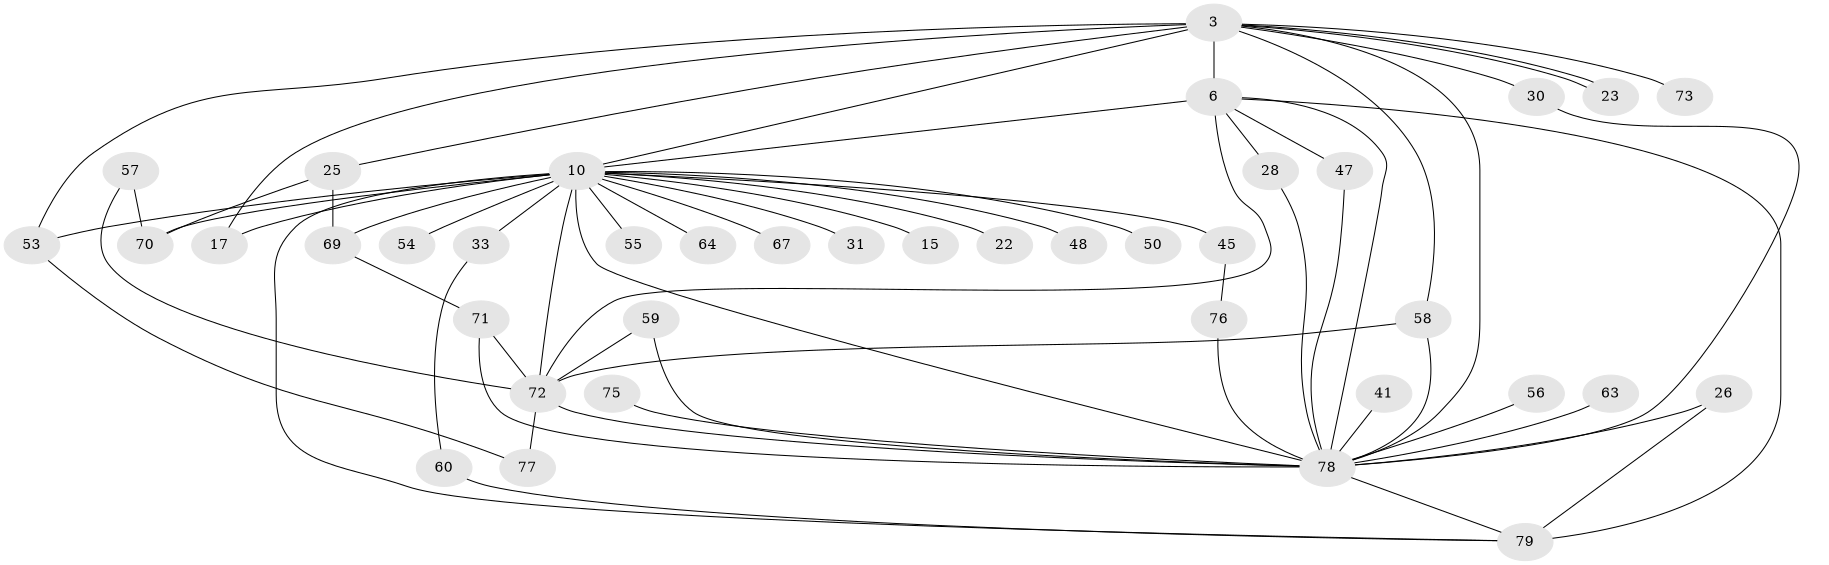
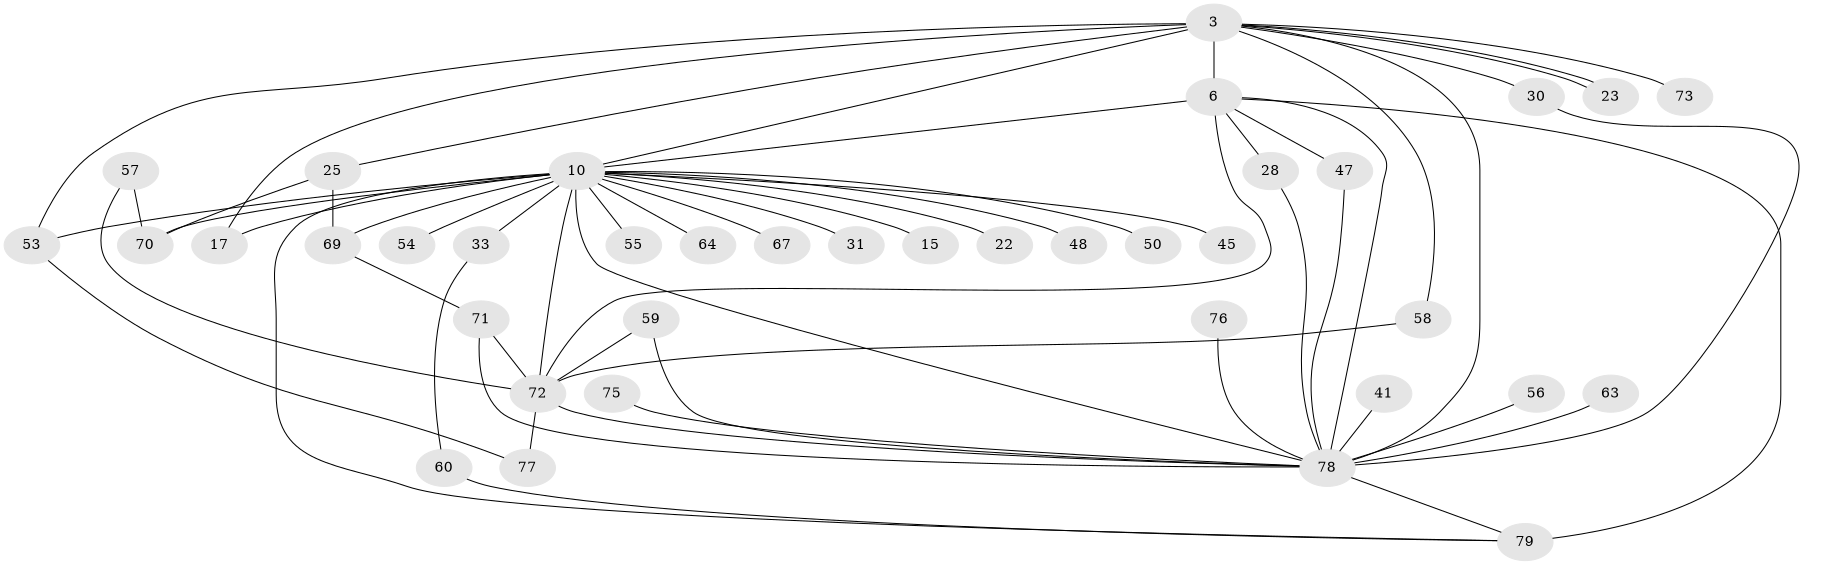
edge "45" -- "76": removed
node "26": removed
edge "58" -- "78": removed
